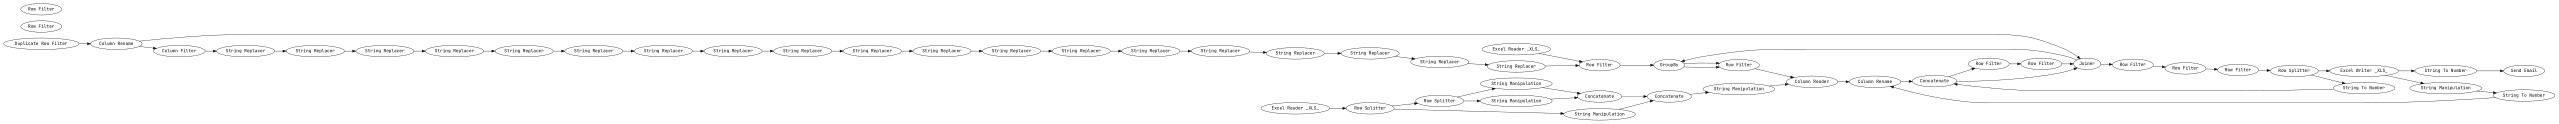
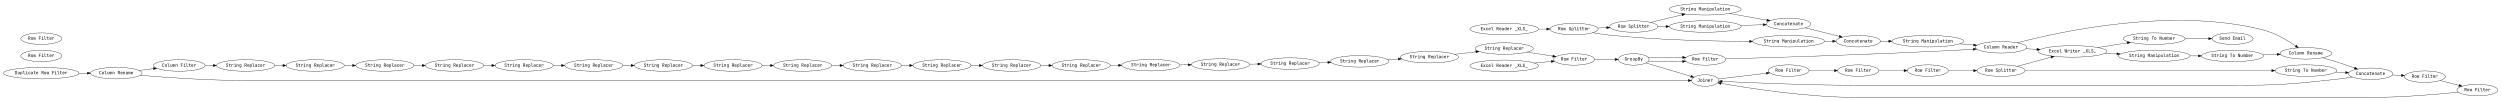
edge "Joiner" -> "GroupBy": reversed
edge "Column Reader" -> "Excel Writer _XLS_": added
